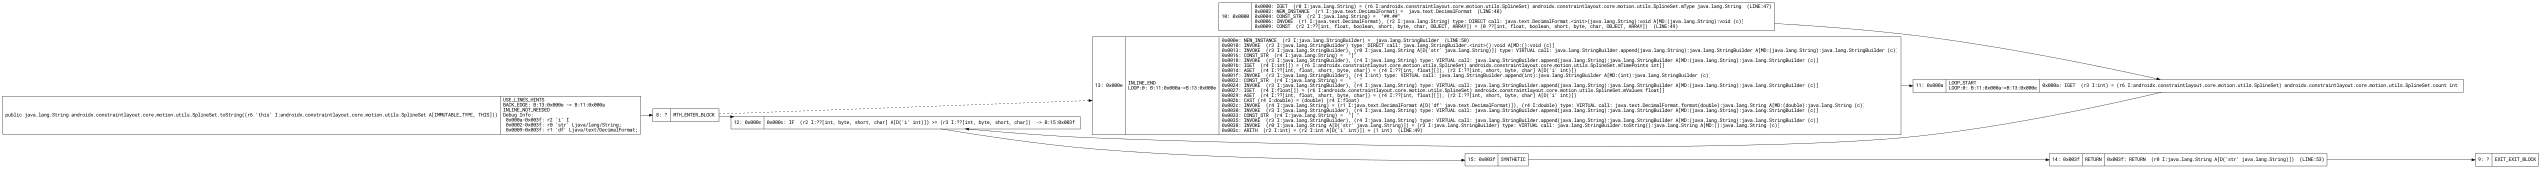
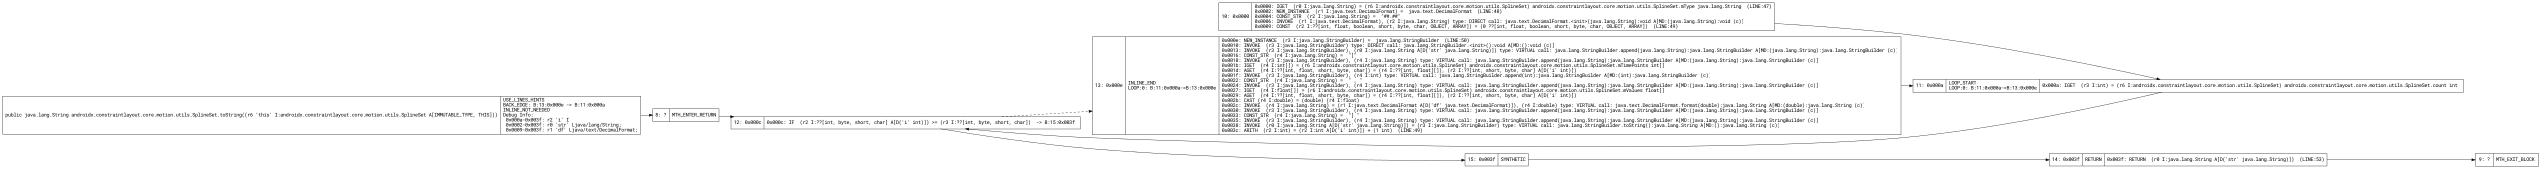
edge "8: ?" -> "13: 0x000e": now "12: 0x000c" -> "13: 0x000e"
node "8: ?": text "MTH_ENTER_BLOCK" -> "MTH_ENTER_RETURN"
node "9: ?": text "EXIT_EXIT_BLOCK" -> "MTH_EXIT_BLOCK"
